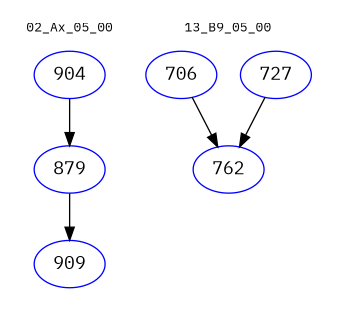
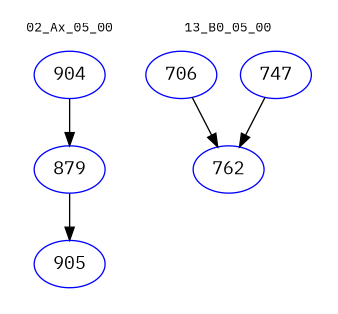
cluster "13_B9_05_00": label "13_B9_05_00" -> "13_B0_05_00"
node "727": label "727" -> "747"
node "909": label "909" -> "905"
